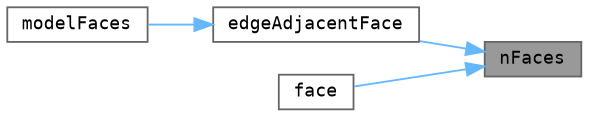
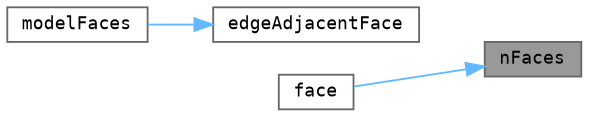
edge "edgeAdjacentFace" -> "nFaces": removed
